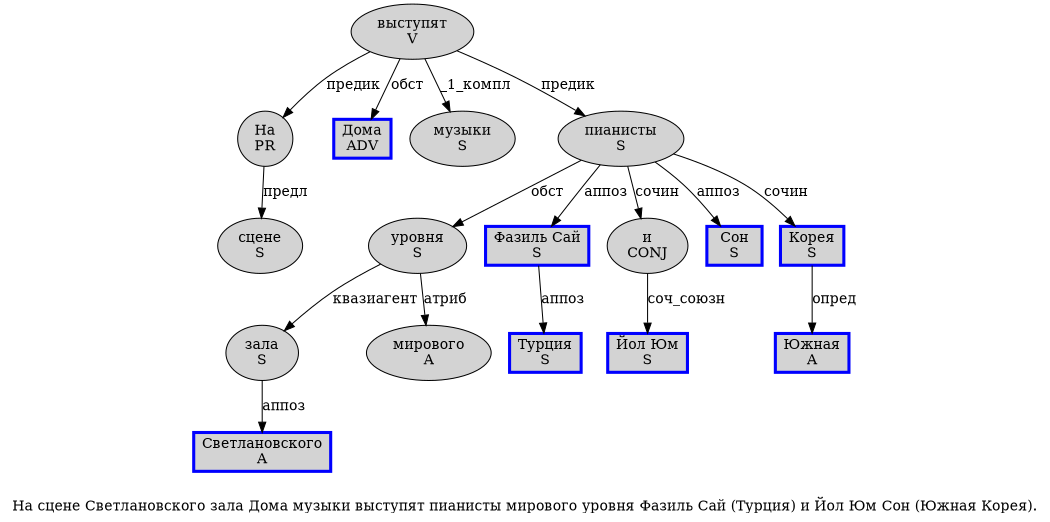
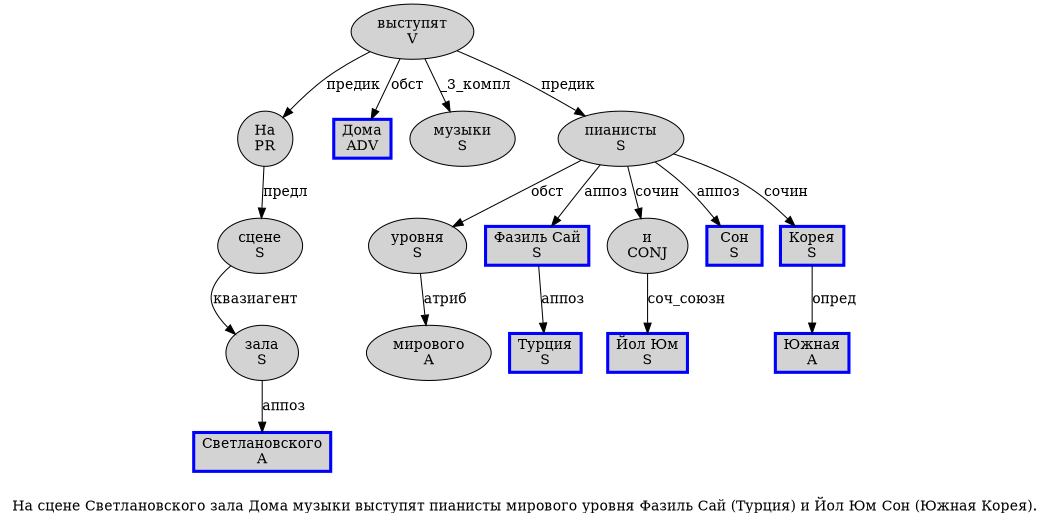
edge "выступят V" -> "музыки S": label "_1_компл" -> "_3_компл"
edge "уровня S" -> "зала S": now "сцене S" -> "зала S"
